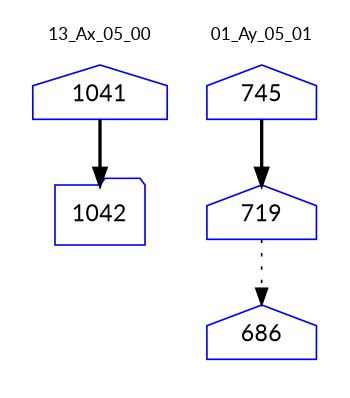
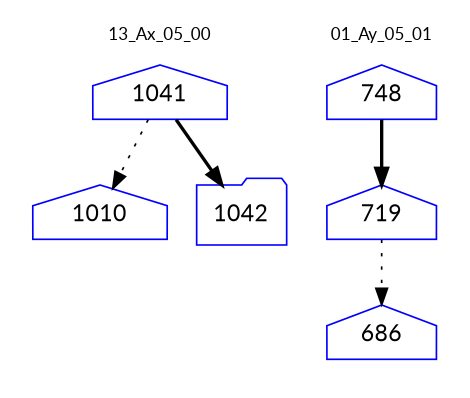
node "745": label "745" -> "748"
node "1010": added
